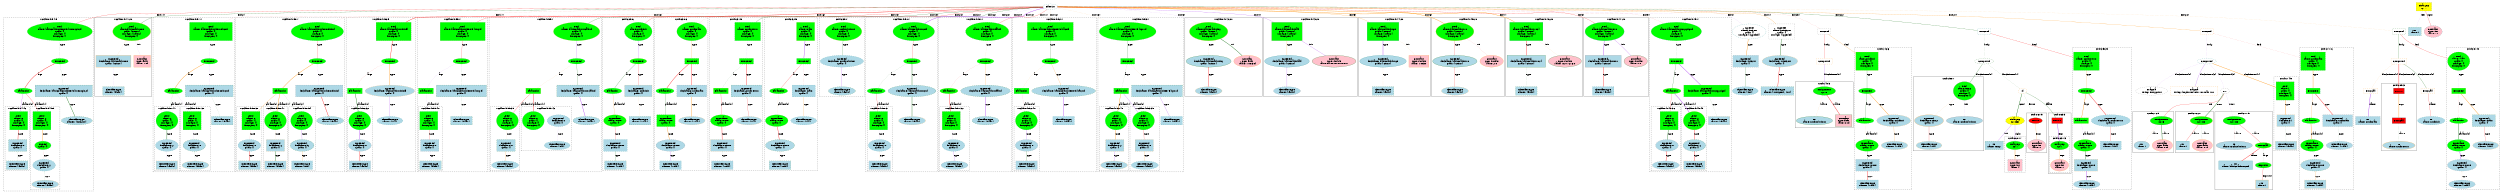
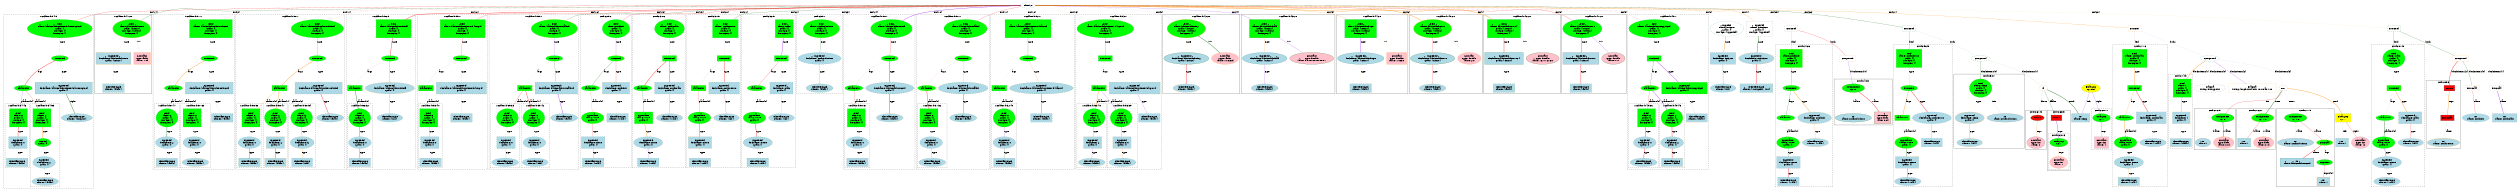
edge "For" -- "BinaryOp op: <": added, label "cond"
edge "TypeDecl declname: basicmath___ieee754_rem_pio2f quals: []" -- "IdentifierType names: ['int32_t']": label "type" -> "right"
edge "If" -- "BinaryOp op: ==": now "If" -- "ID name: temp"
edge "Decl name: n quals: [] storage: [] funcspec: []" -- "TypeDecl declname: n quals: []": added, label "type"
